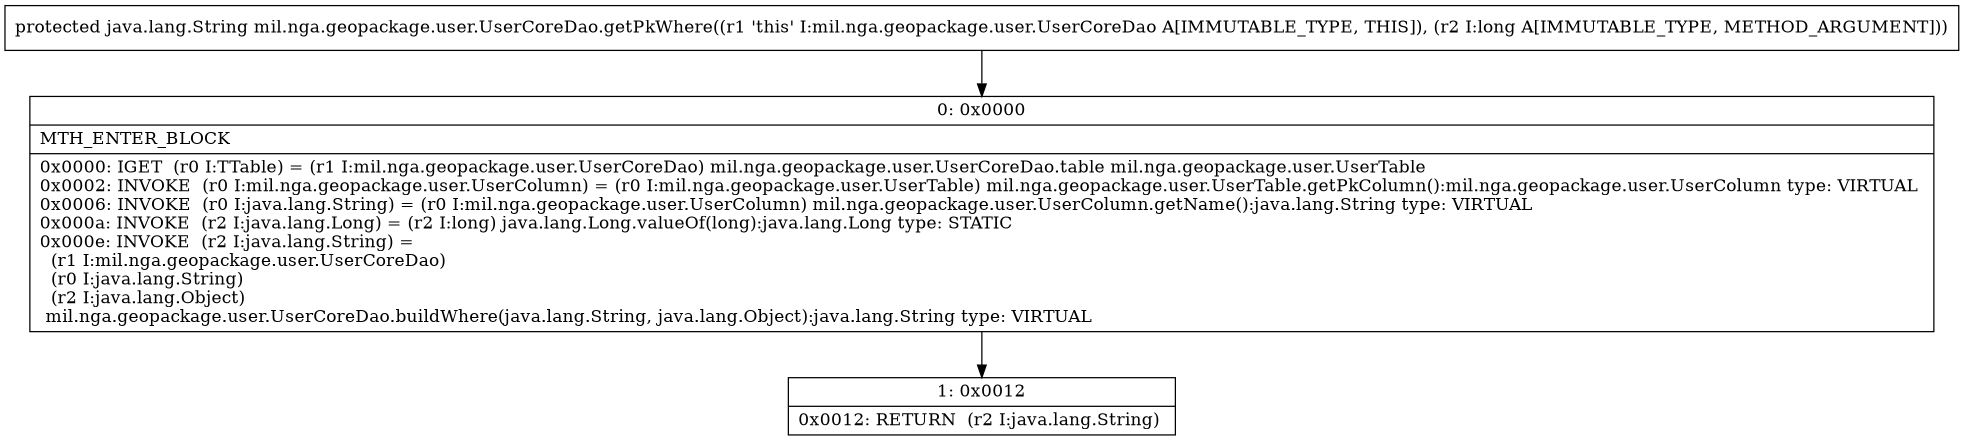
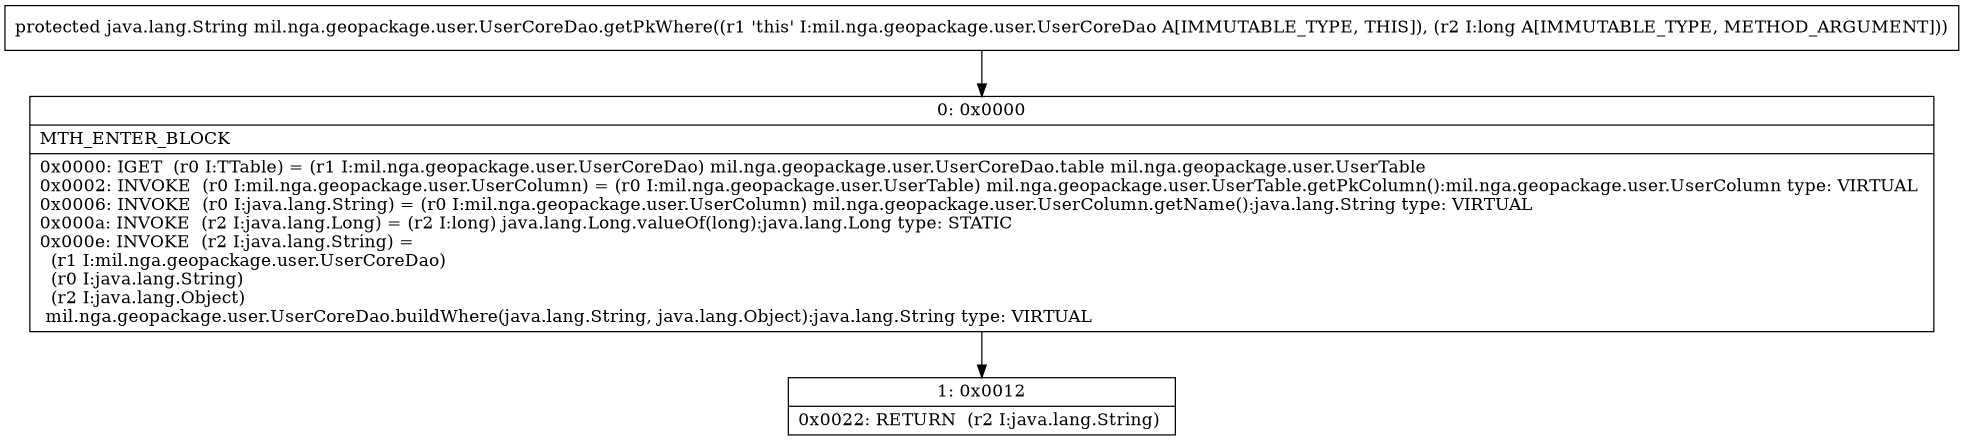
node "1: 0x0012": text "0x0012: RETURN  (r2 I:java.lang.String)" -> "0x0022: RETURN  (r2 I:java.lang.String)"
